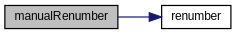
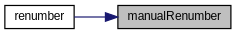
edge "manualRenumber" -> "renumber": reversed
